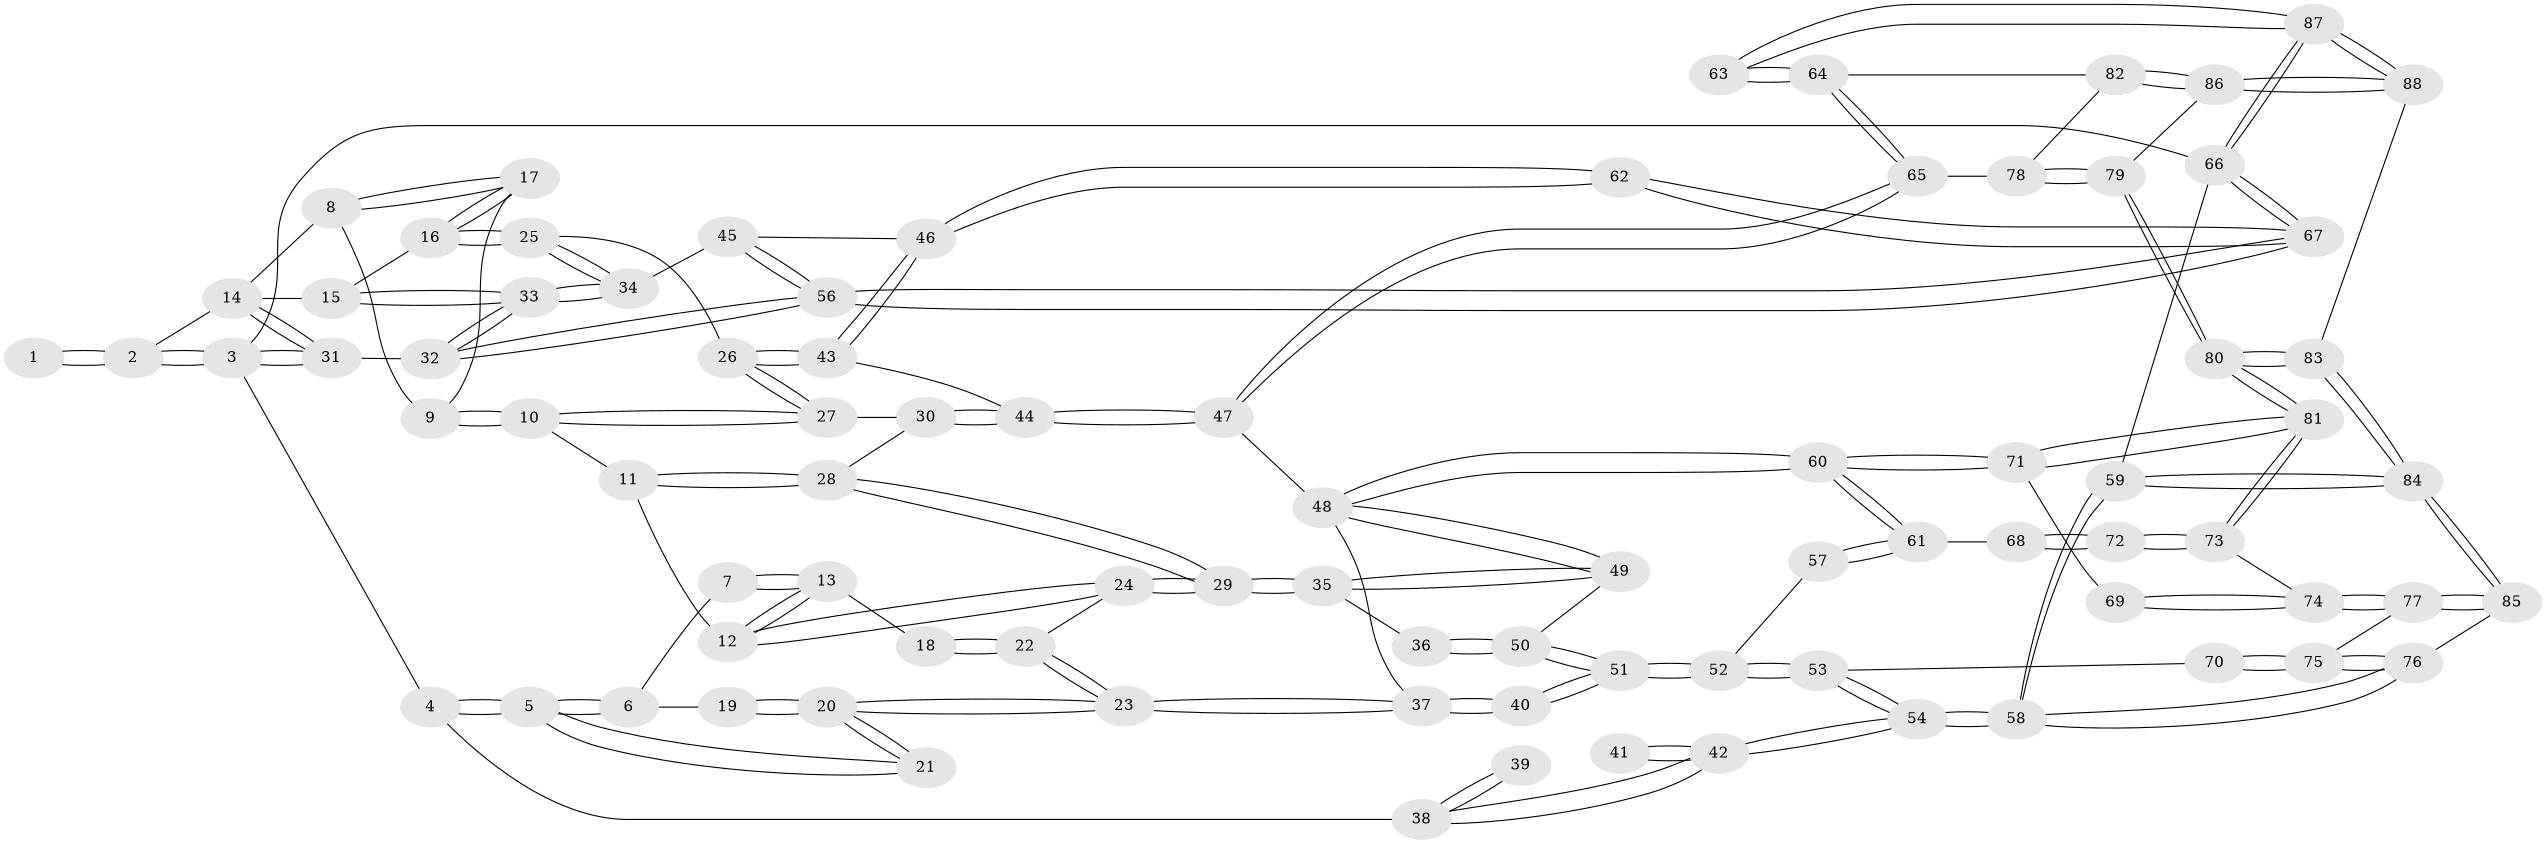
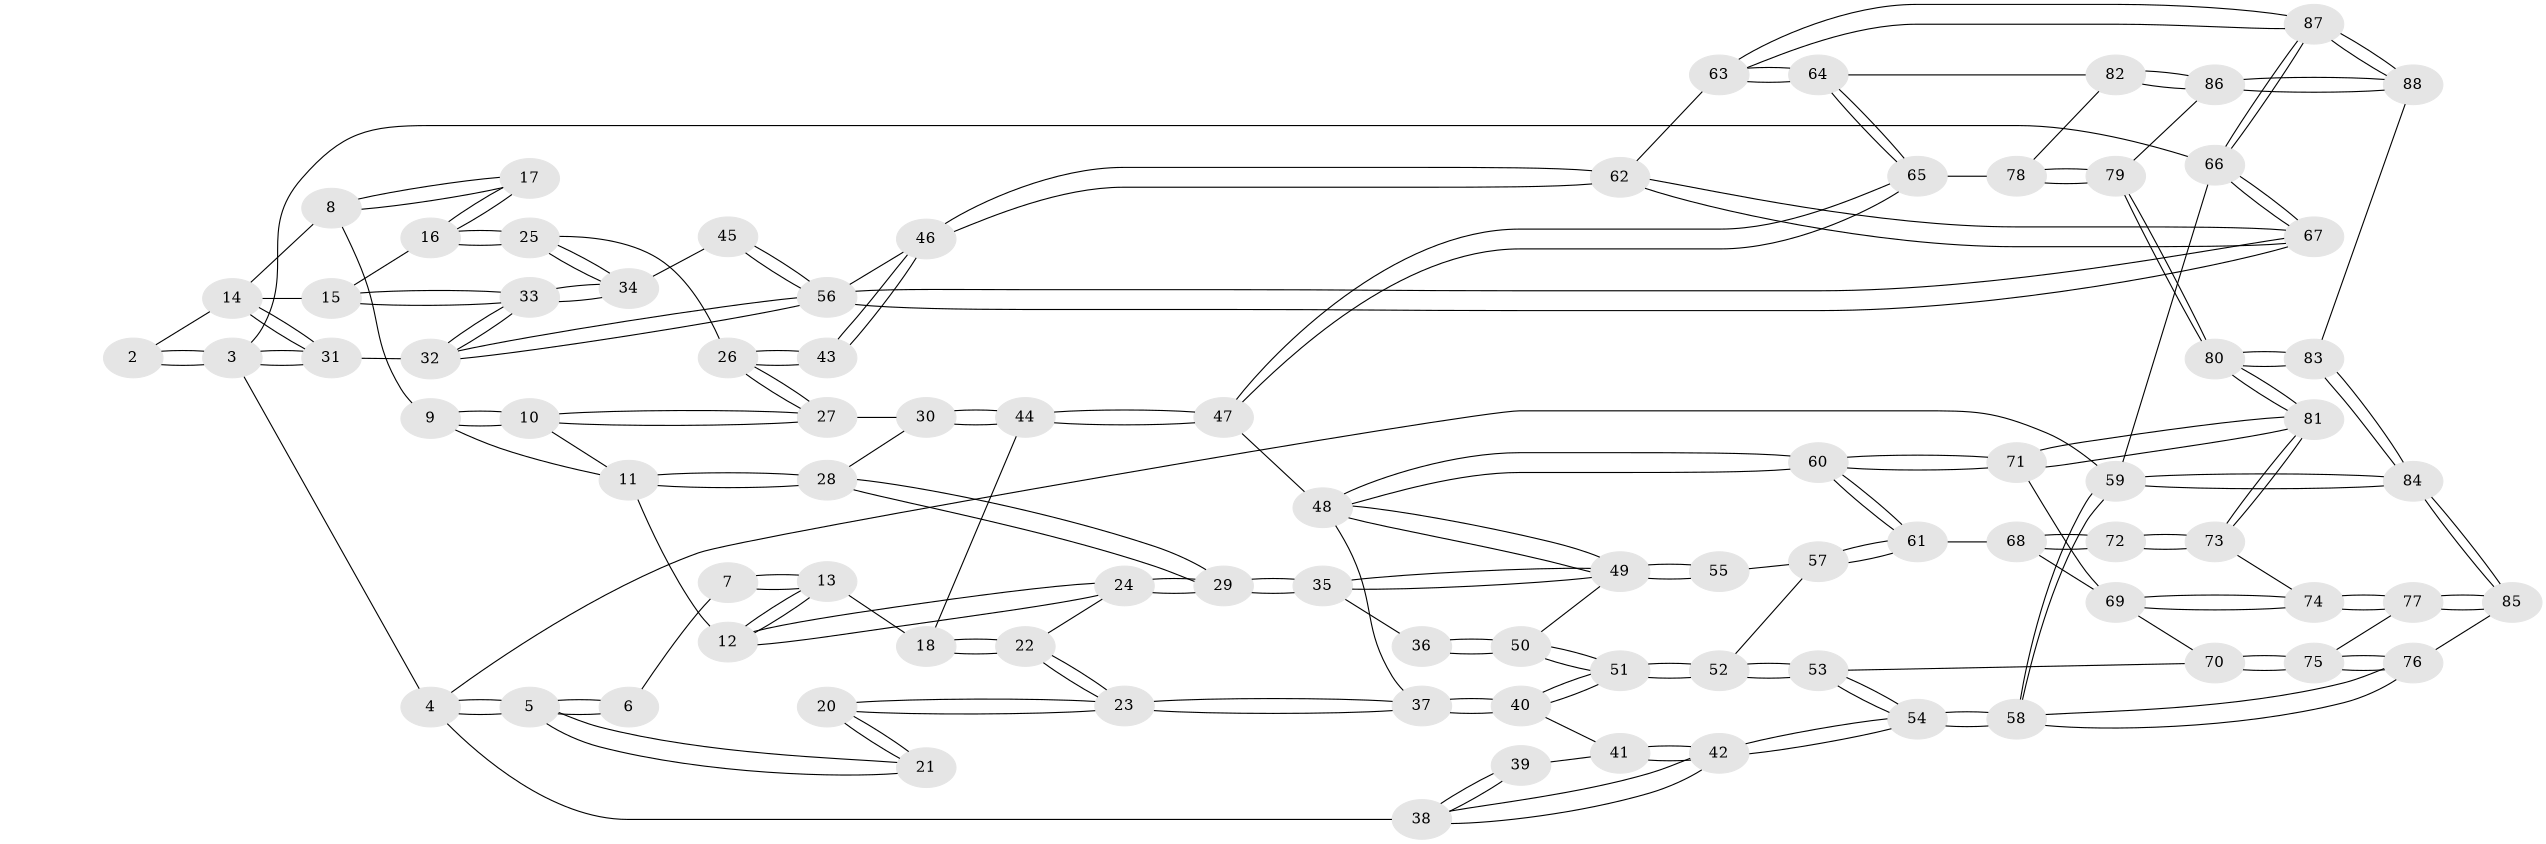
edge "63" -- "62": added
edge "45" -- "46": now "56" -- "46"
edge "17" -- "9": now "11" -- "9"
node "1": removed
edge "43" -- "44": now "18" -- "44"
edge "59" -- "4": added
node "55": added
edge "68" -- "69": added
edge "69" -- "70": added
node "19": removed
edge "40" -- "41": added
edge "41" -- "39": added
